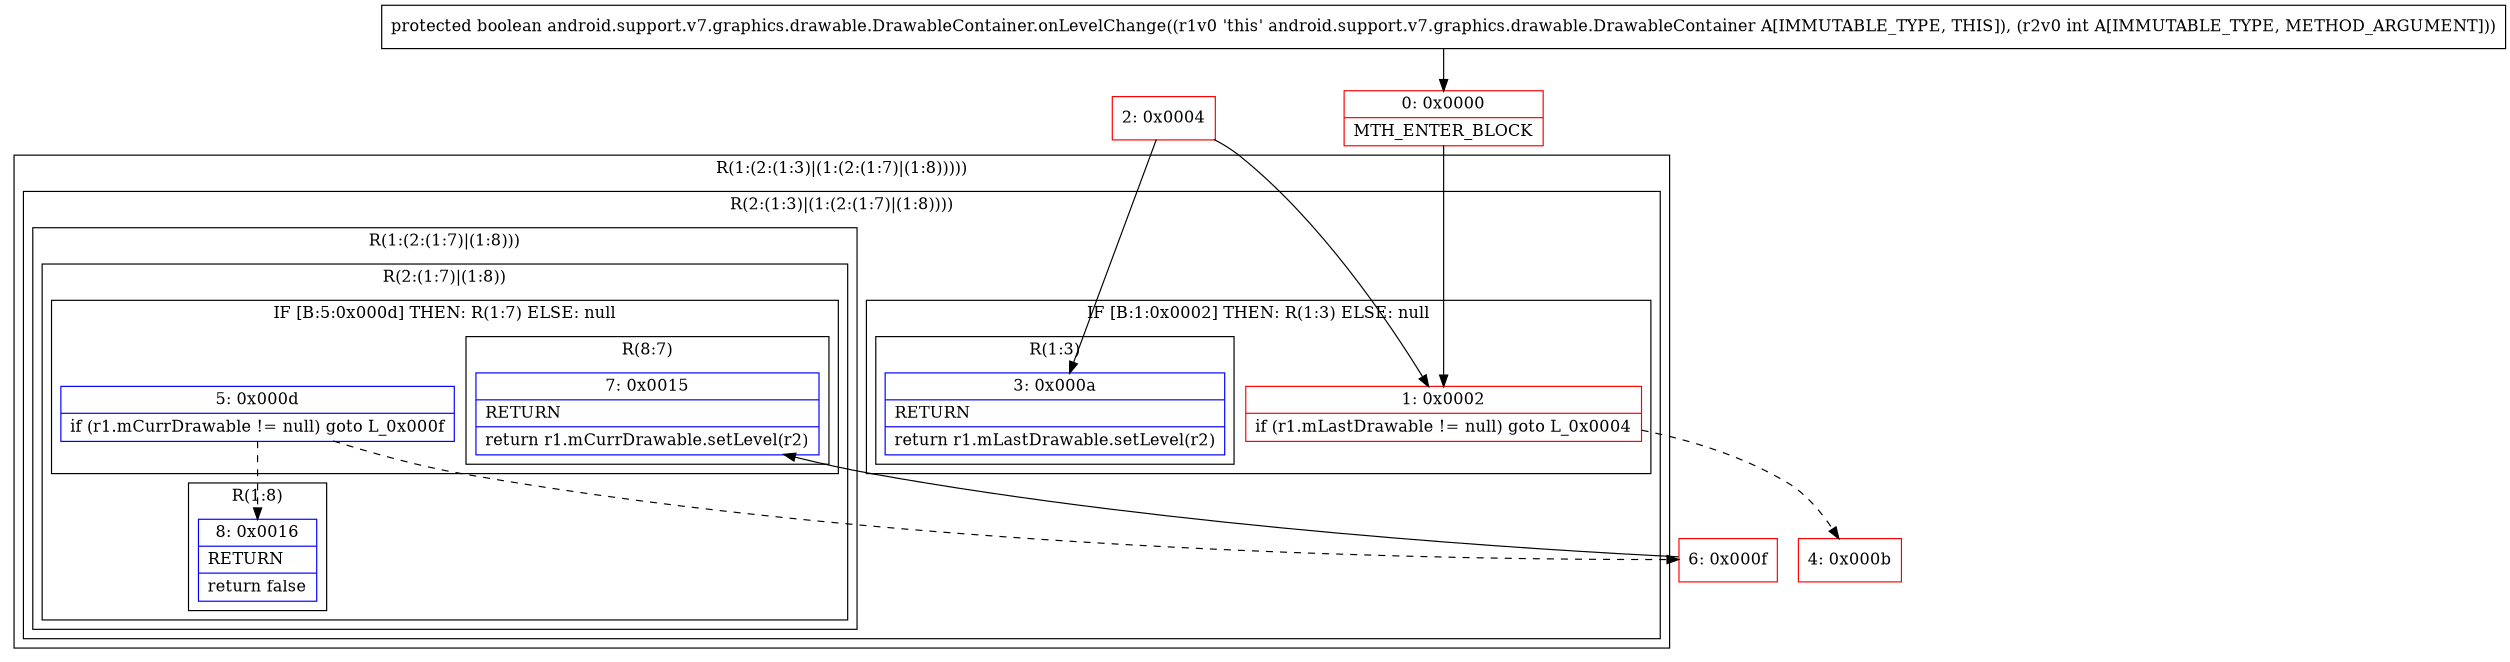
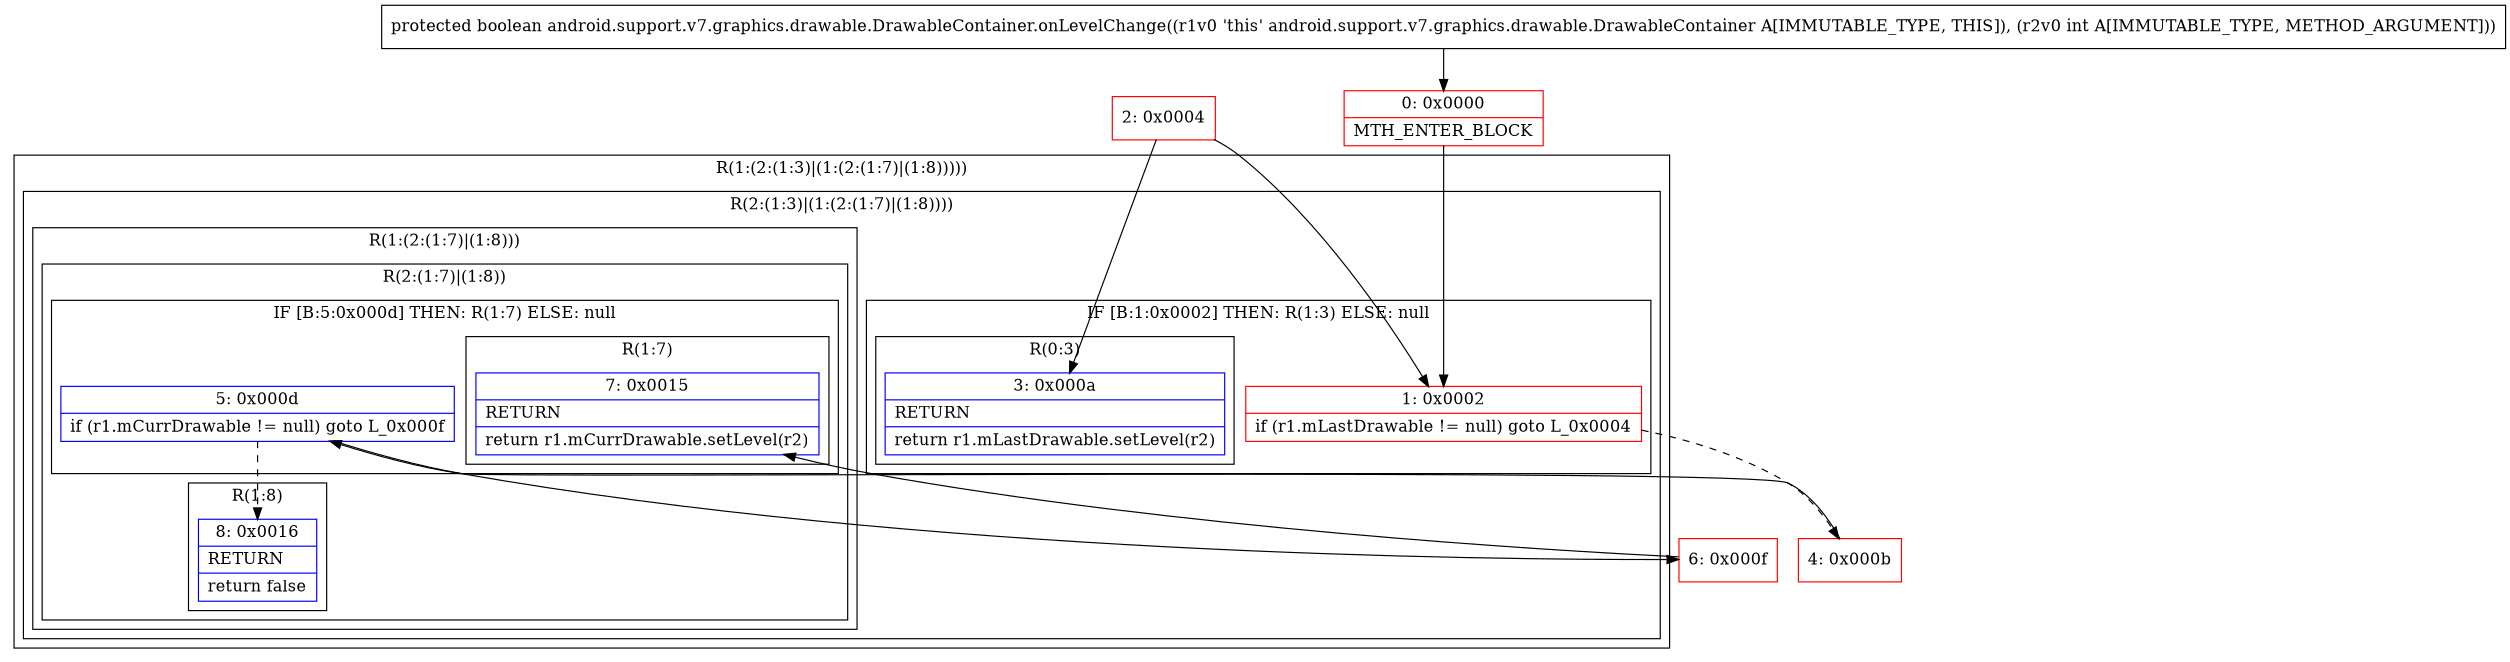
cluster "R(8:7)": label "R(8:7)" -> "R(1:7)"
cluster "R(1:3)": label "R(1:3)" -> "R(0:3)"
edge "4: 0x000b" -> "5: 0x000d": added
edge "5: 0x000d" -> "6: 0x000f": style dashed -> solid
